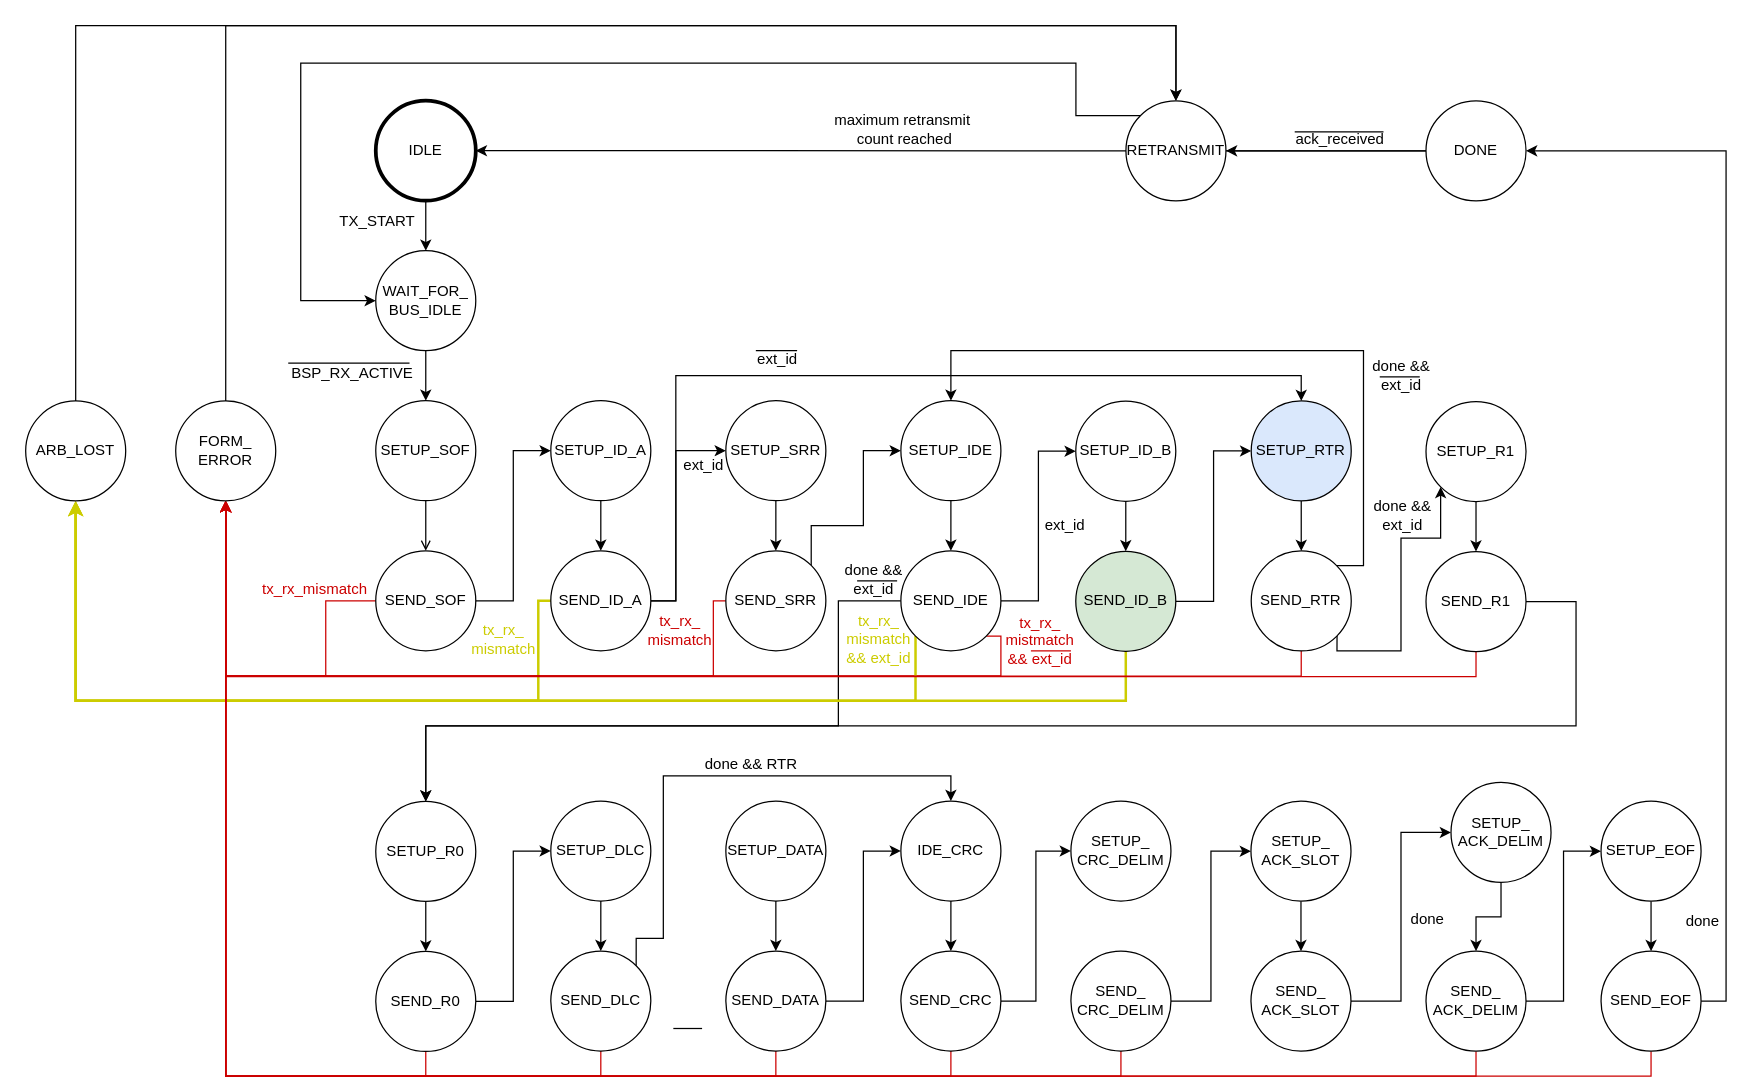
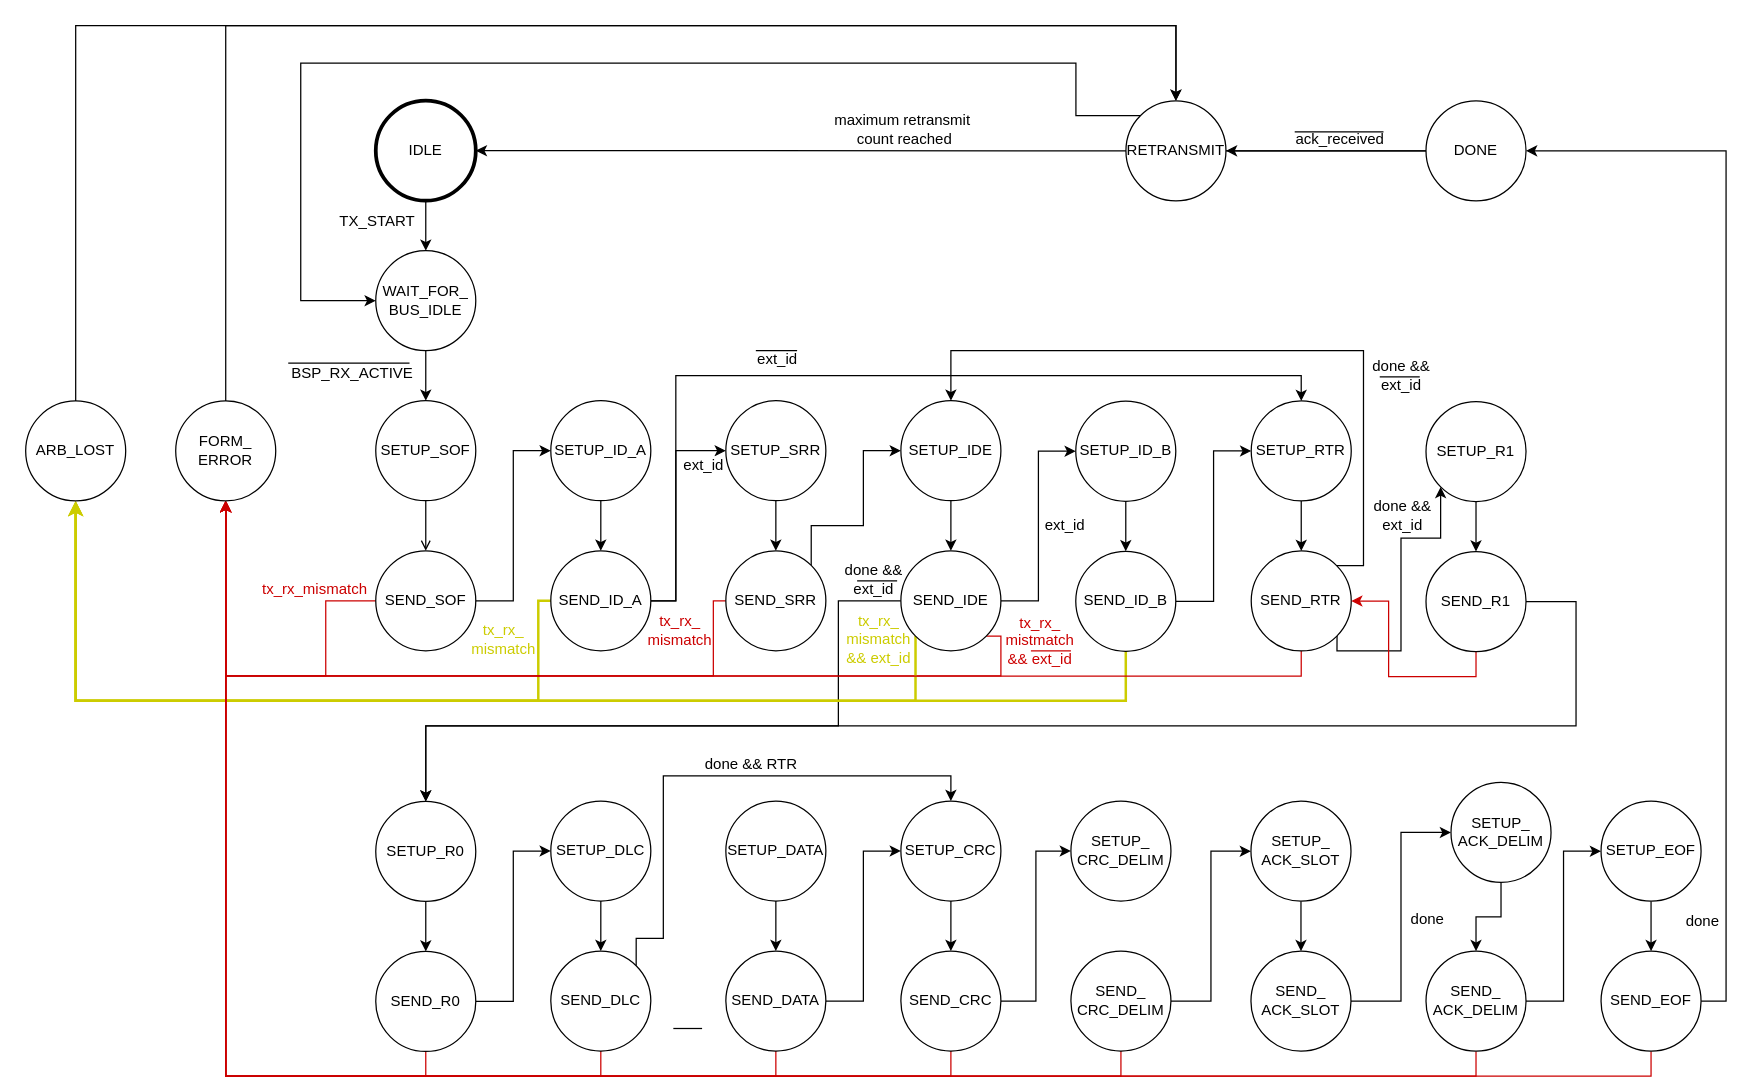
node "SETUP_RTR": fillcolor #dae8fc -> #ffffff
node "SEND_ID_B": fillcolor #d5e8d4 -> #ffffff
edge "SEND_R1" -> "FORM_ ERROR": now "SEND_R1" -> "SEND_RTR"
node "IDE_CRC": label "IDE_CRC" -> "SETUP_CRC"
